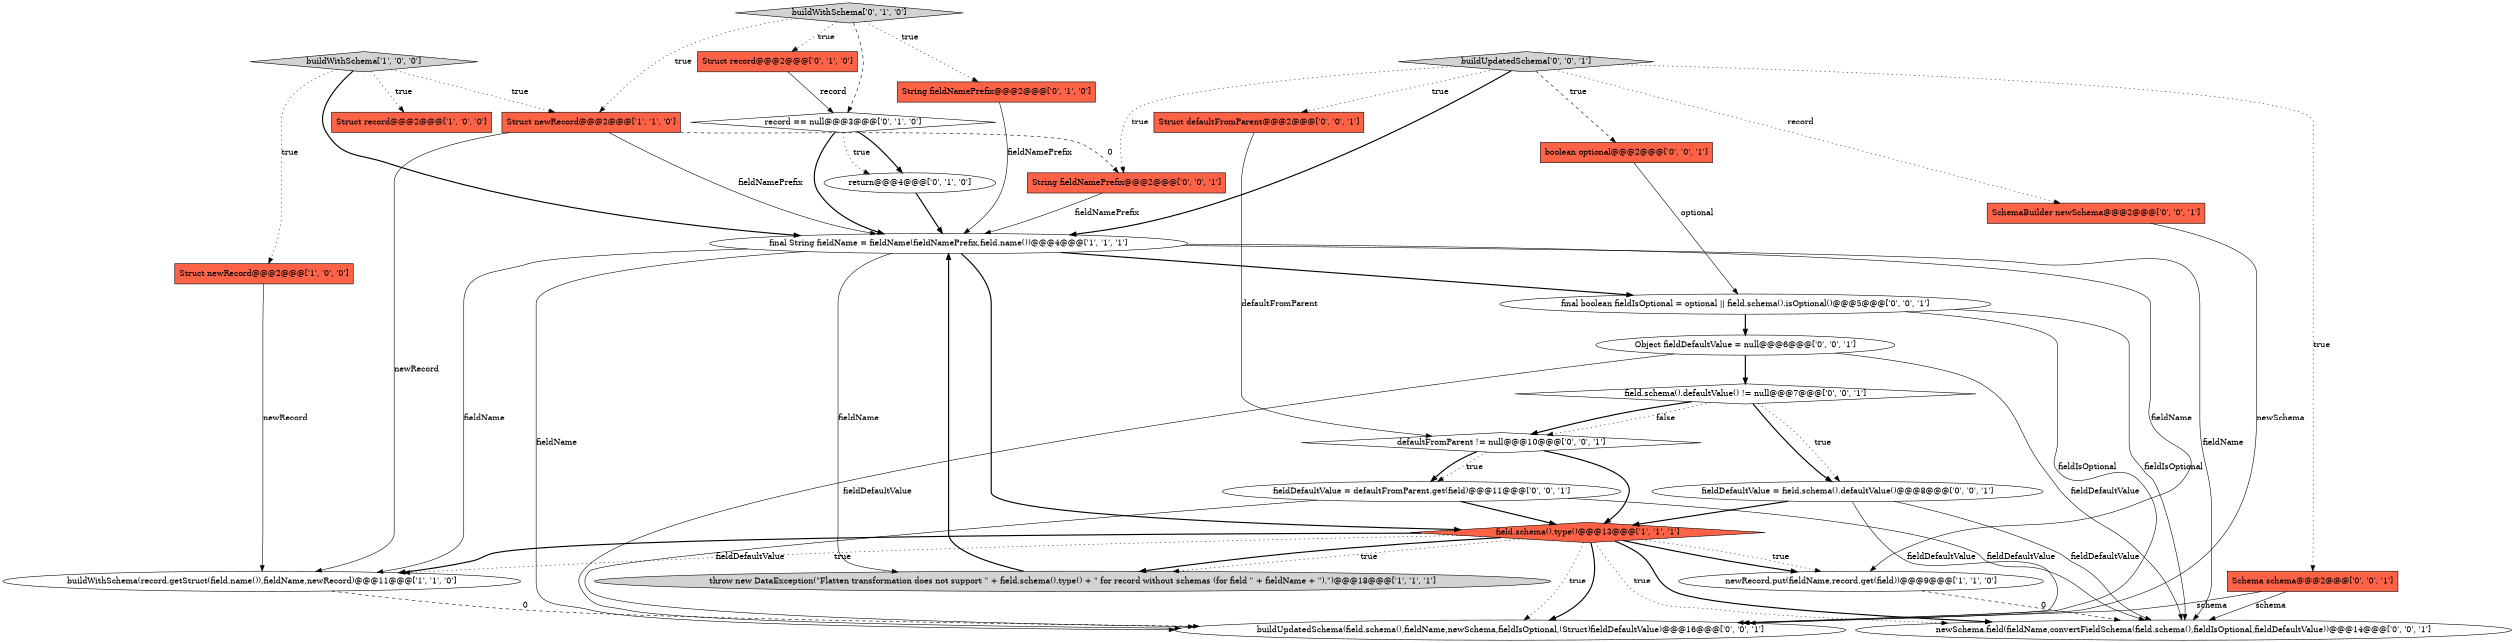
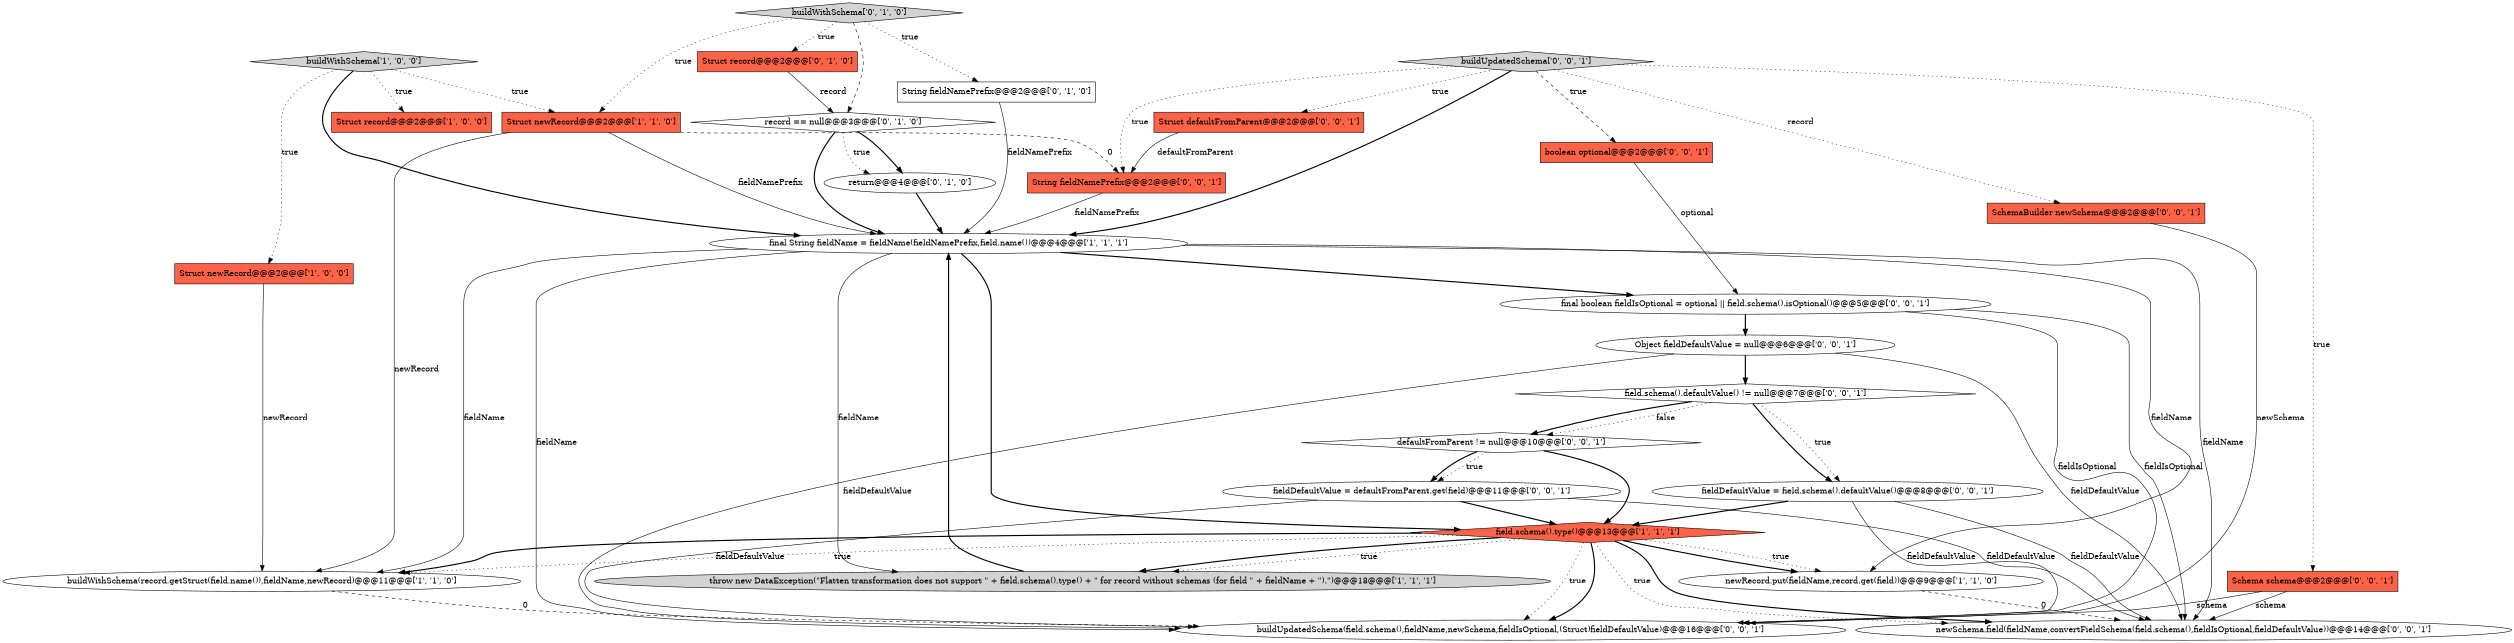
node "String fieldNamePrefix@@@2@@@['0', '1', '0']": fillcolor tomato -> white
edge "Struct defaultFromParent@@@2@@@['0', '0', '1']" -> "defaultFromParent != null@@@10@@@['0', '0', '1']": now "Struct defaultFromParent@@@2@@@['0', '0', '1']" -> "String fieldNamePrefix@@@2@@@['0', '0', '1']"
